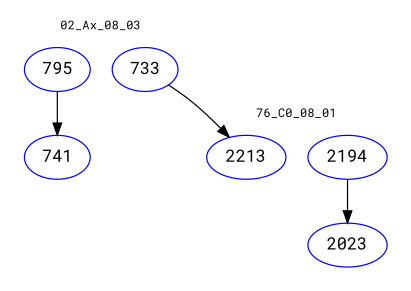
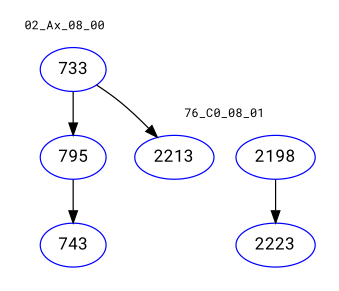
cluster "02_Ax_08_03": label "02_Ax_08_03" -> "02_Ax_08_00"
edge "733" -> "795": added
node "741": label "741" -> "743"
node "2194": label "2194" -> "2198"
node "2023": label "2023" -> "2223"
